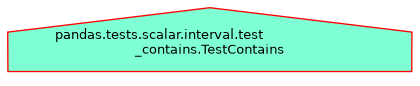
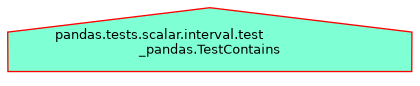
node "pandas.tests.scalar.interval.test _contains.TestContains": label "pandas.tests.scalar.interval.test _contains.TestContains" -> "pandas.tests.scalar.interval.test _pandas.TestContains"
